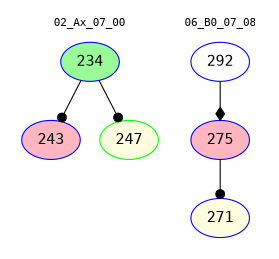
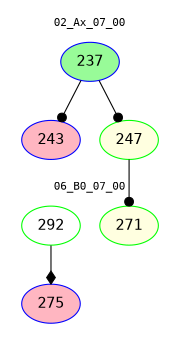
cluster "06_B0_07_08": label "06_B0_07_08" -> "06_B0_07_00"
node "234": label "234" -> "237"
node "292": color blue -> green
edge "275" -> "271": now "247" -> "271"
node "271": color blue -> green
